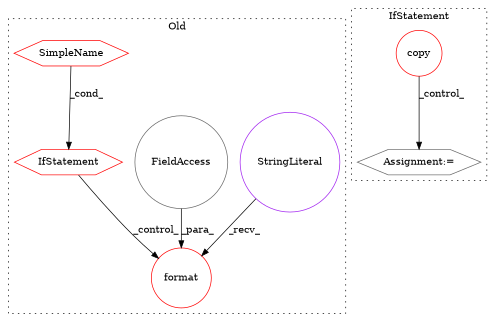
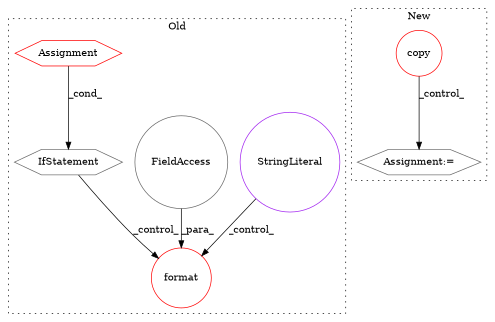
cluster "IfStatement": label "IfStatement" -> "New"
node "SimpleName": label "SimpleName" -> "Assignment"
node "IfStatement": color red -> gray40
edge "StringLiteral" -> "format": label "_recv_" -> "_control_"
